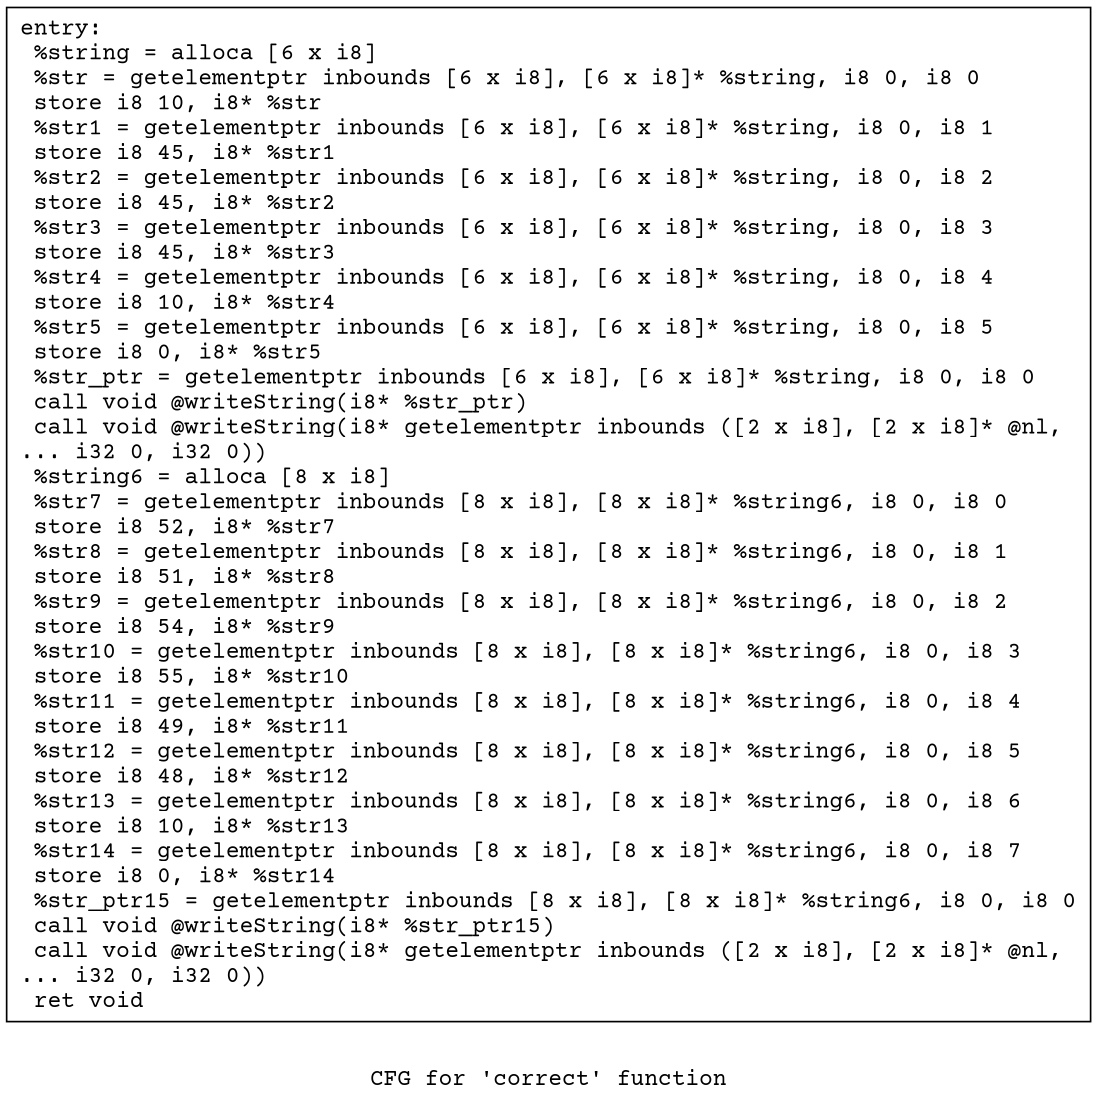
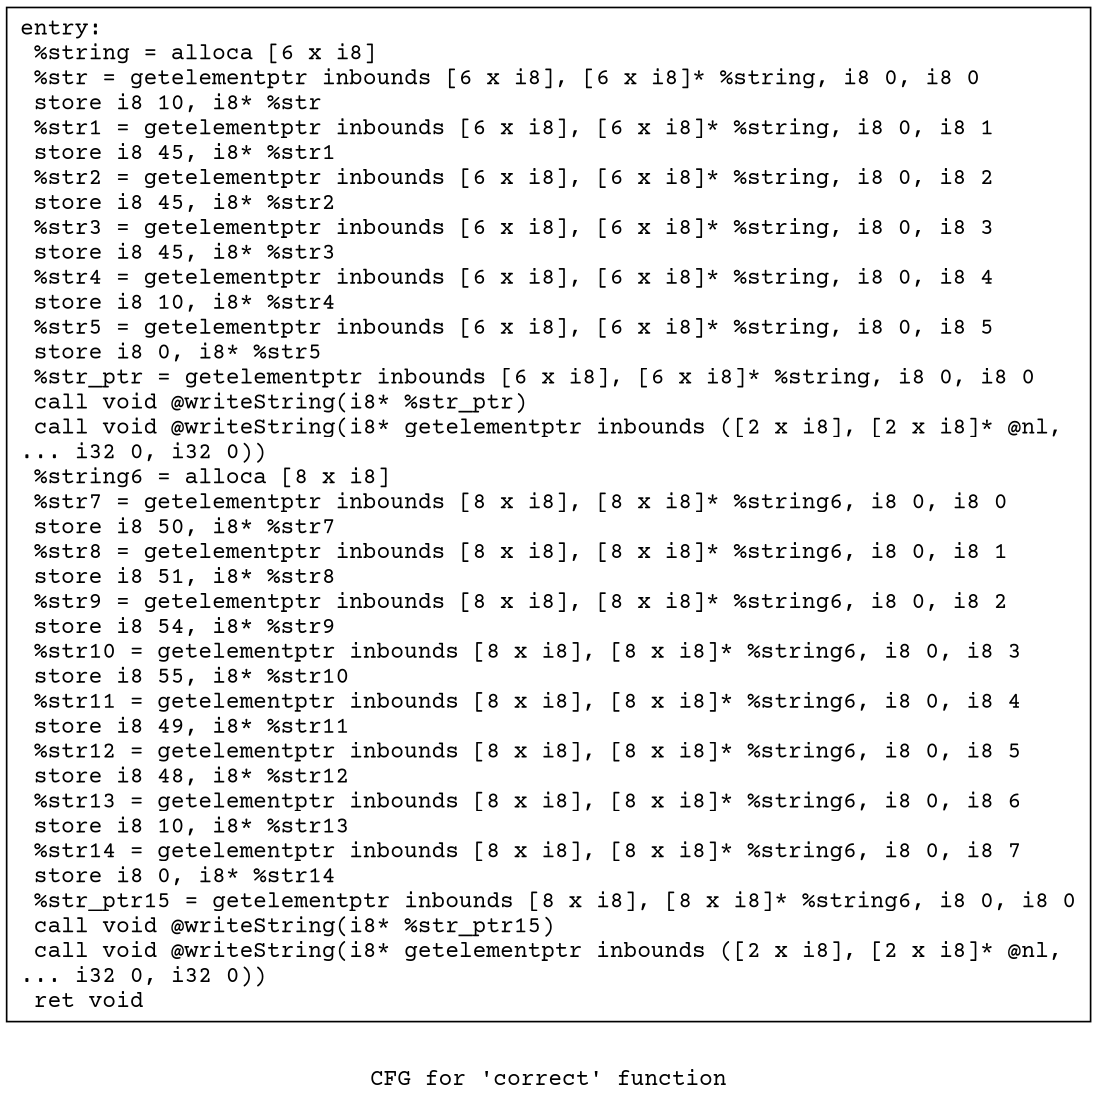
node "entry:": text "store i8 52, i8* %str7" -> "store i8 50, i8* %str7"
